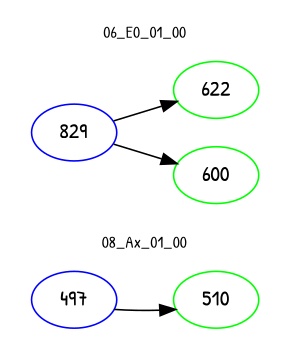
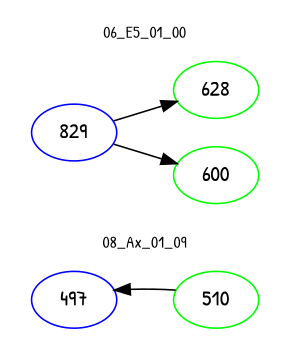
cluster "06_E0_01_00": label "06_E0_01_00" -> "06_E5_01_00"
node "622": label "622" -> "628"
cluster "08_Ax_01_00": label "08_Ax_01_00" -> "08_Ax_01_09"
edge "497" -> "510": reversed
